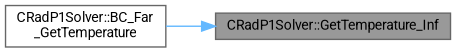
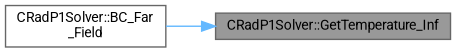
node "CRadP1Solver::BC_Far _GetTemperature": label "CRadP1Solver::BC_Far _GetTemperature" -> "CRadP1Solver::BC_Far _Field"
